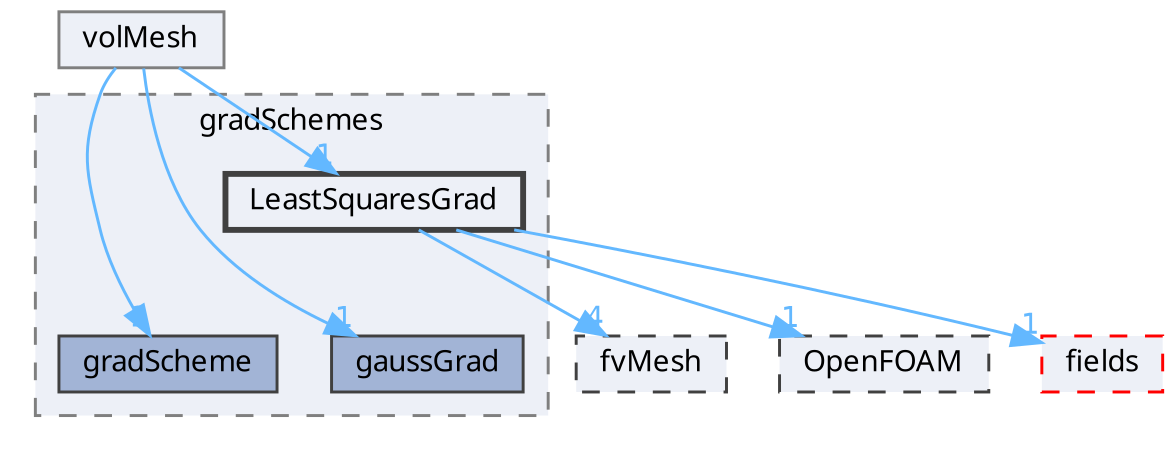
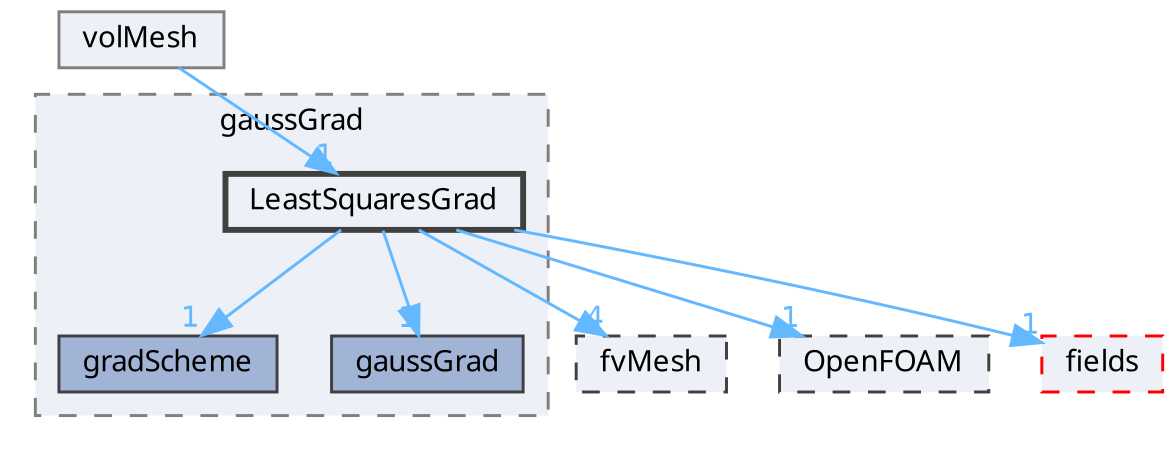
cluster "gradSchemes": label "gradSchemes" -> "gaussGrad"
edge "volMesh" -> "gradScheme": now "LeastSquaresGrad" -> "gradScheme"
edge "volMesh" -> "gaussGrad": now "LeastSquaresGrad" -> "gaussGrad"
